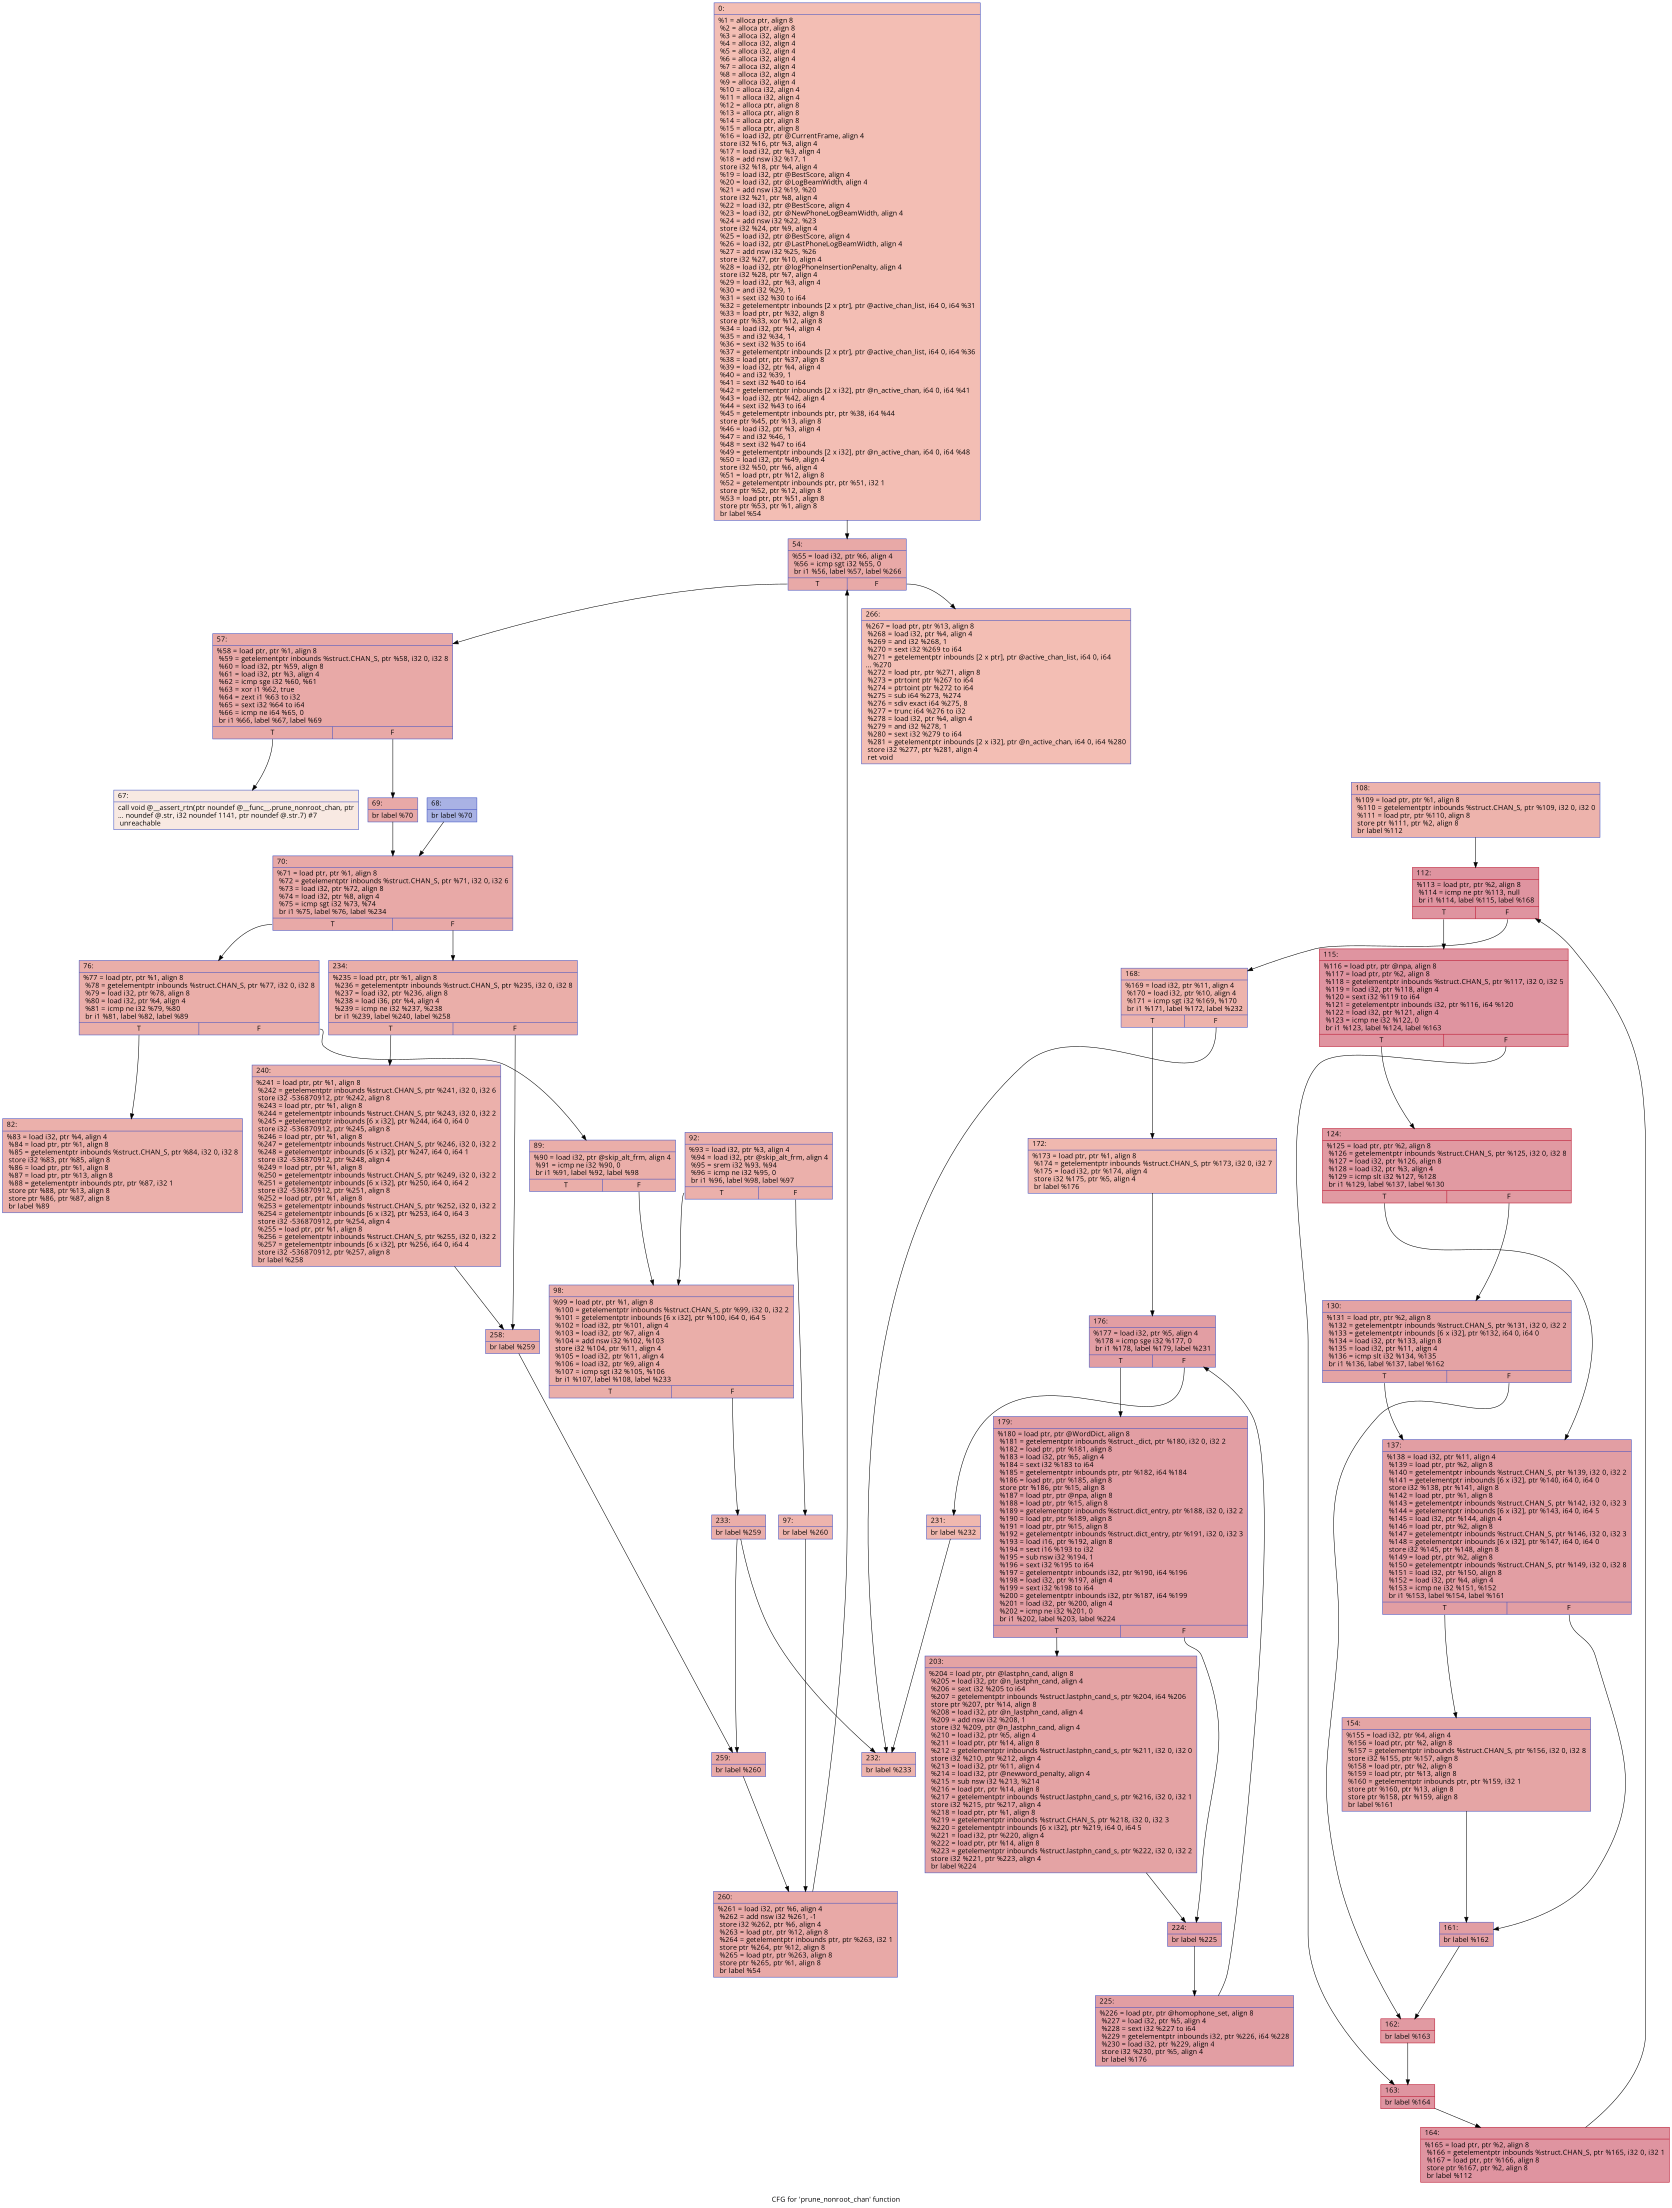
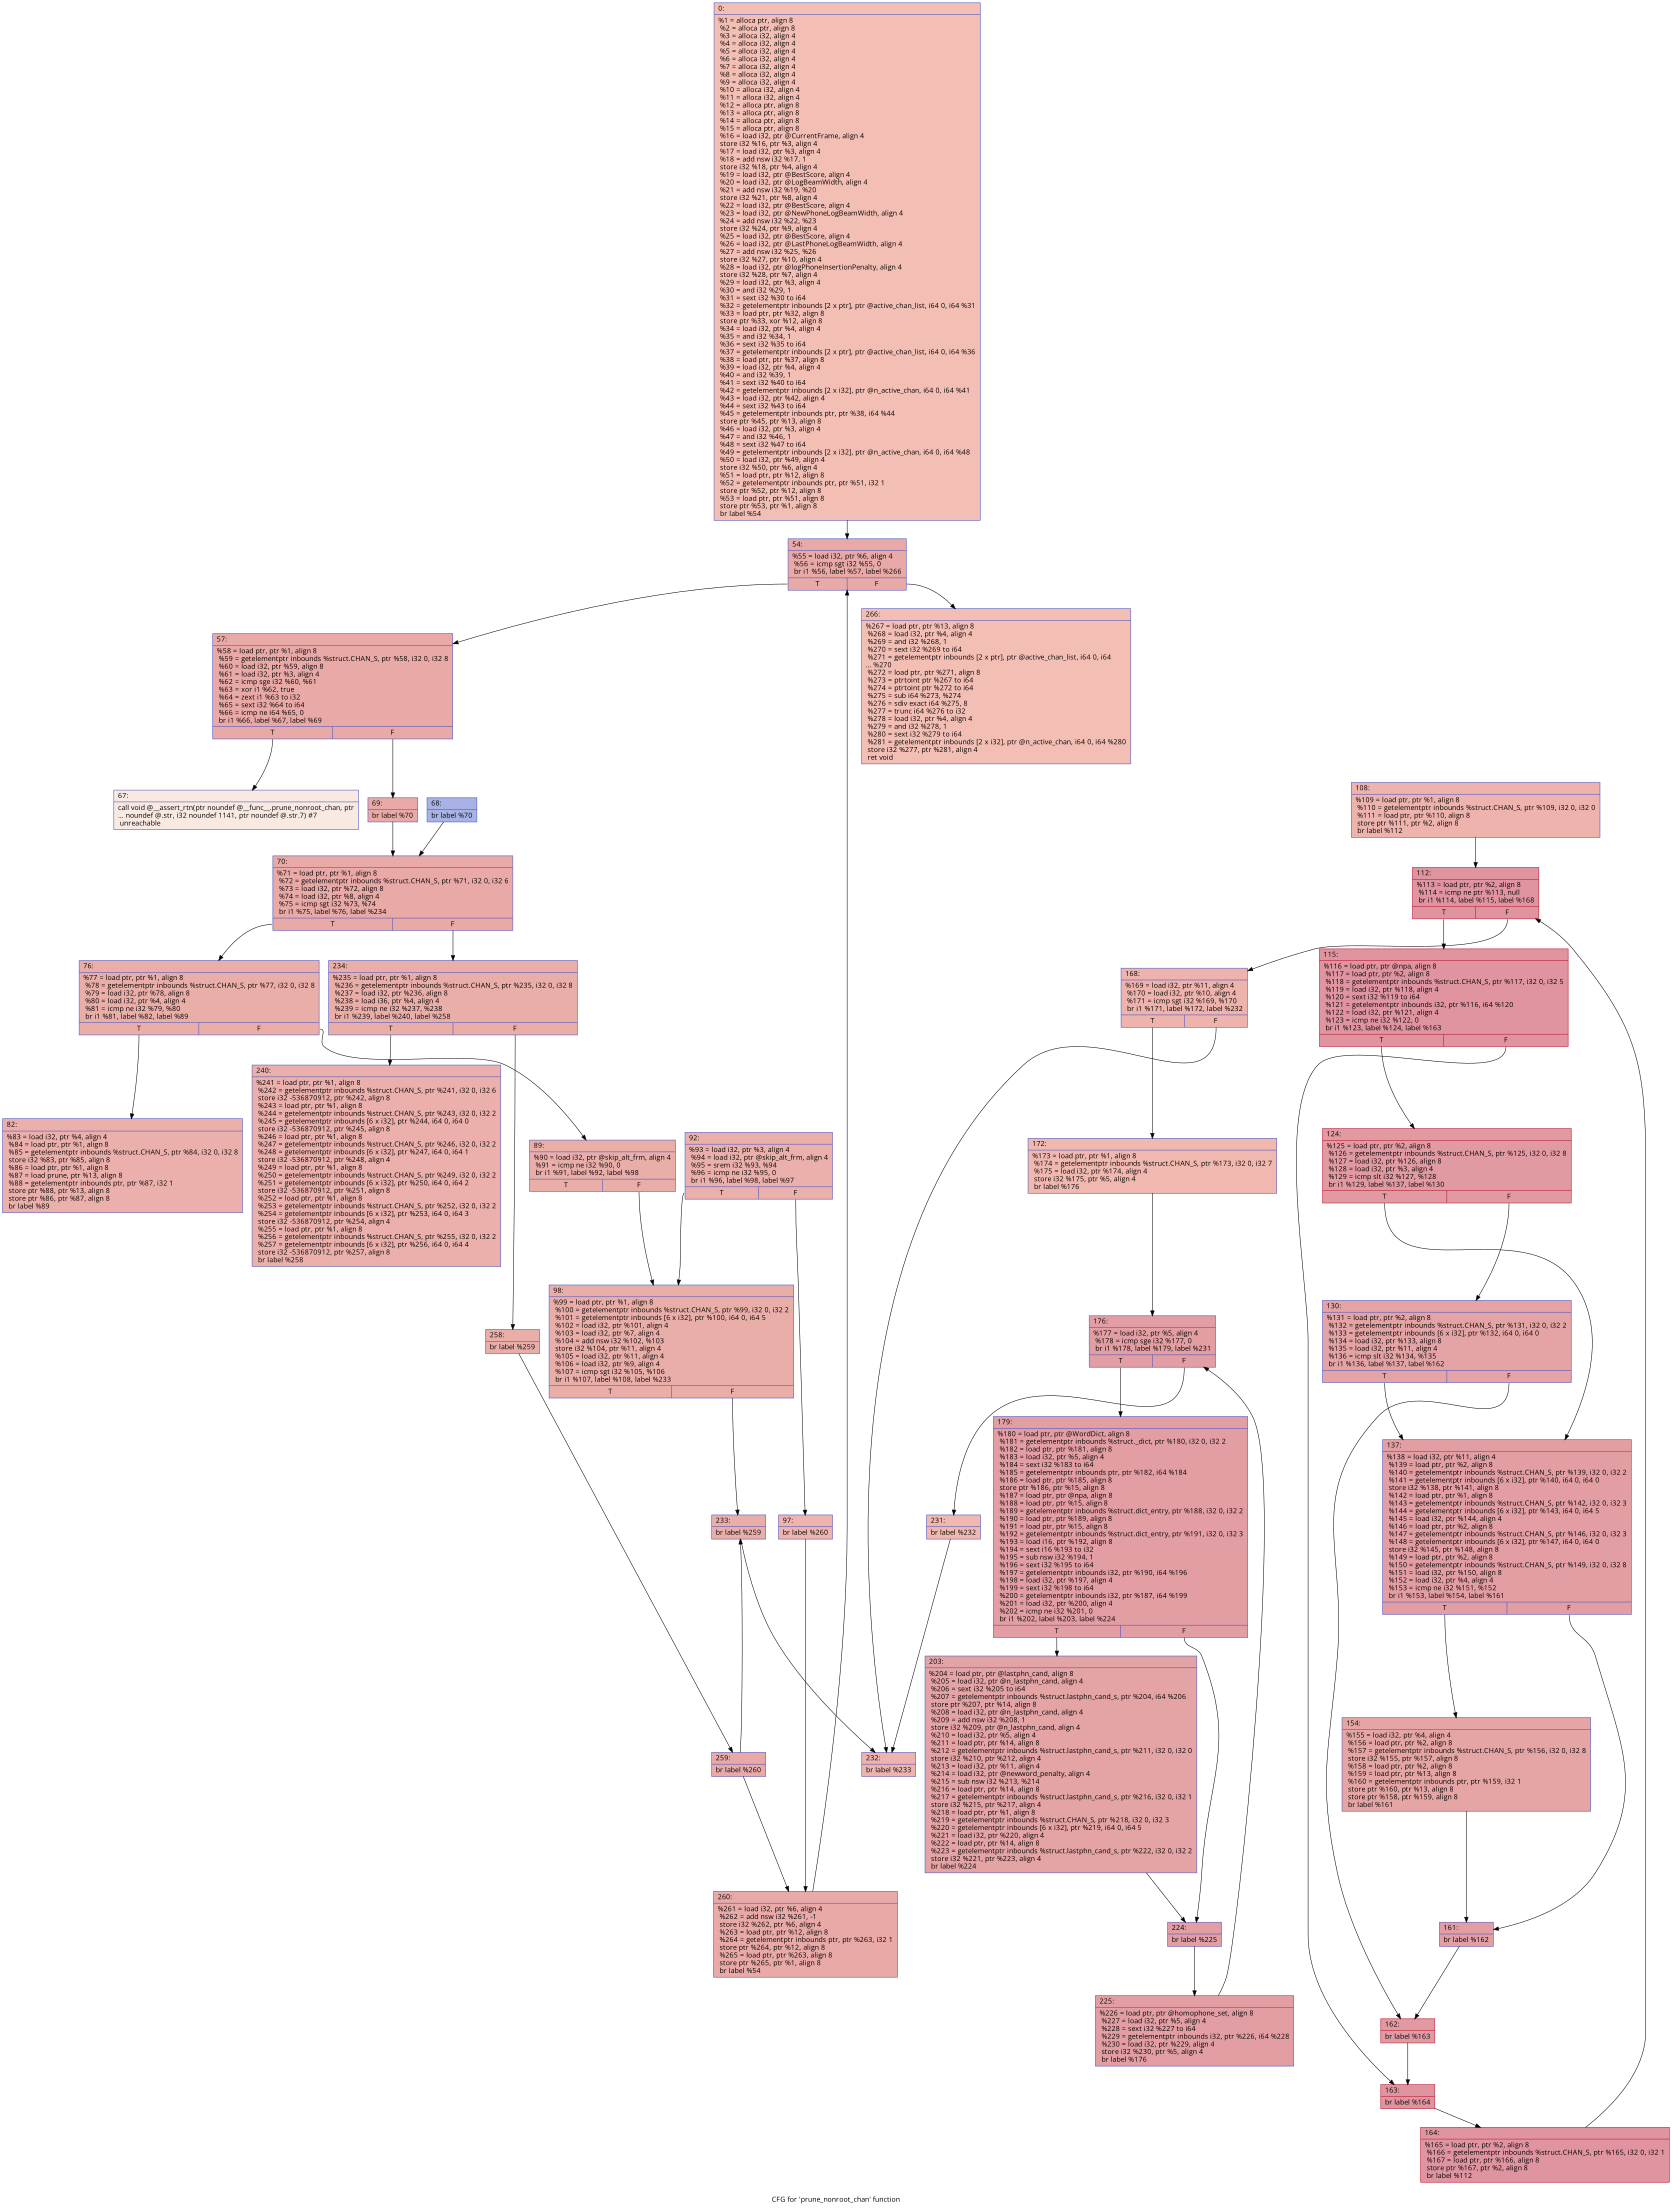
node "82:": text "%87 = load ptr, ptr %13, align 8" -> "%87 = load prune, ptr %13, align 8"
edge "240:" -> "258:": removed
edge "233:" -> "259:": reversed
